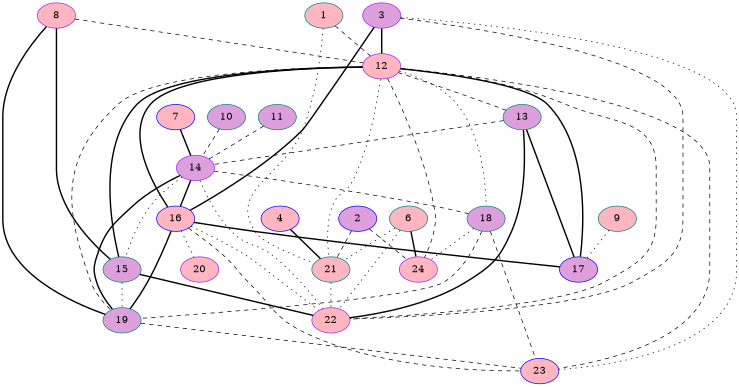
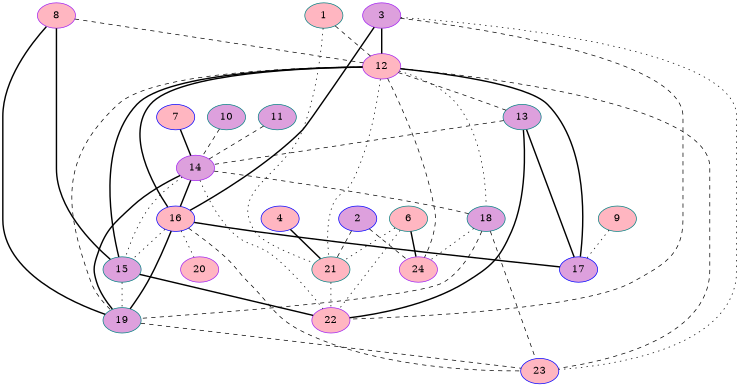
edge "12" -- "22": removed
edge "16" -- "22": now "16" -- "15"
